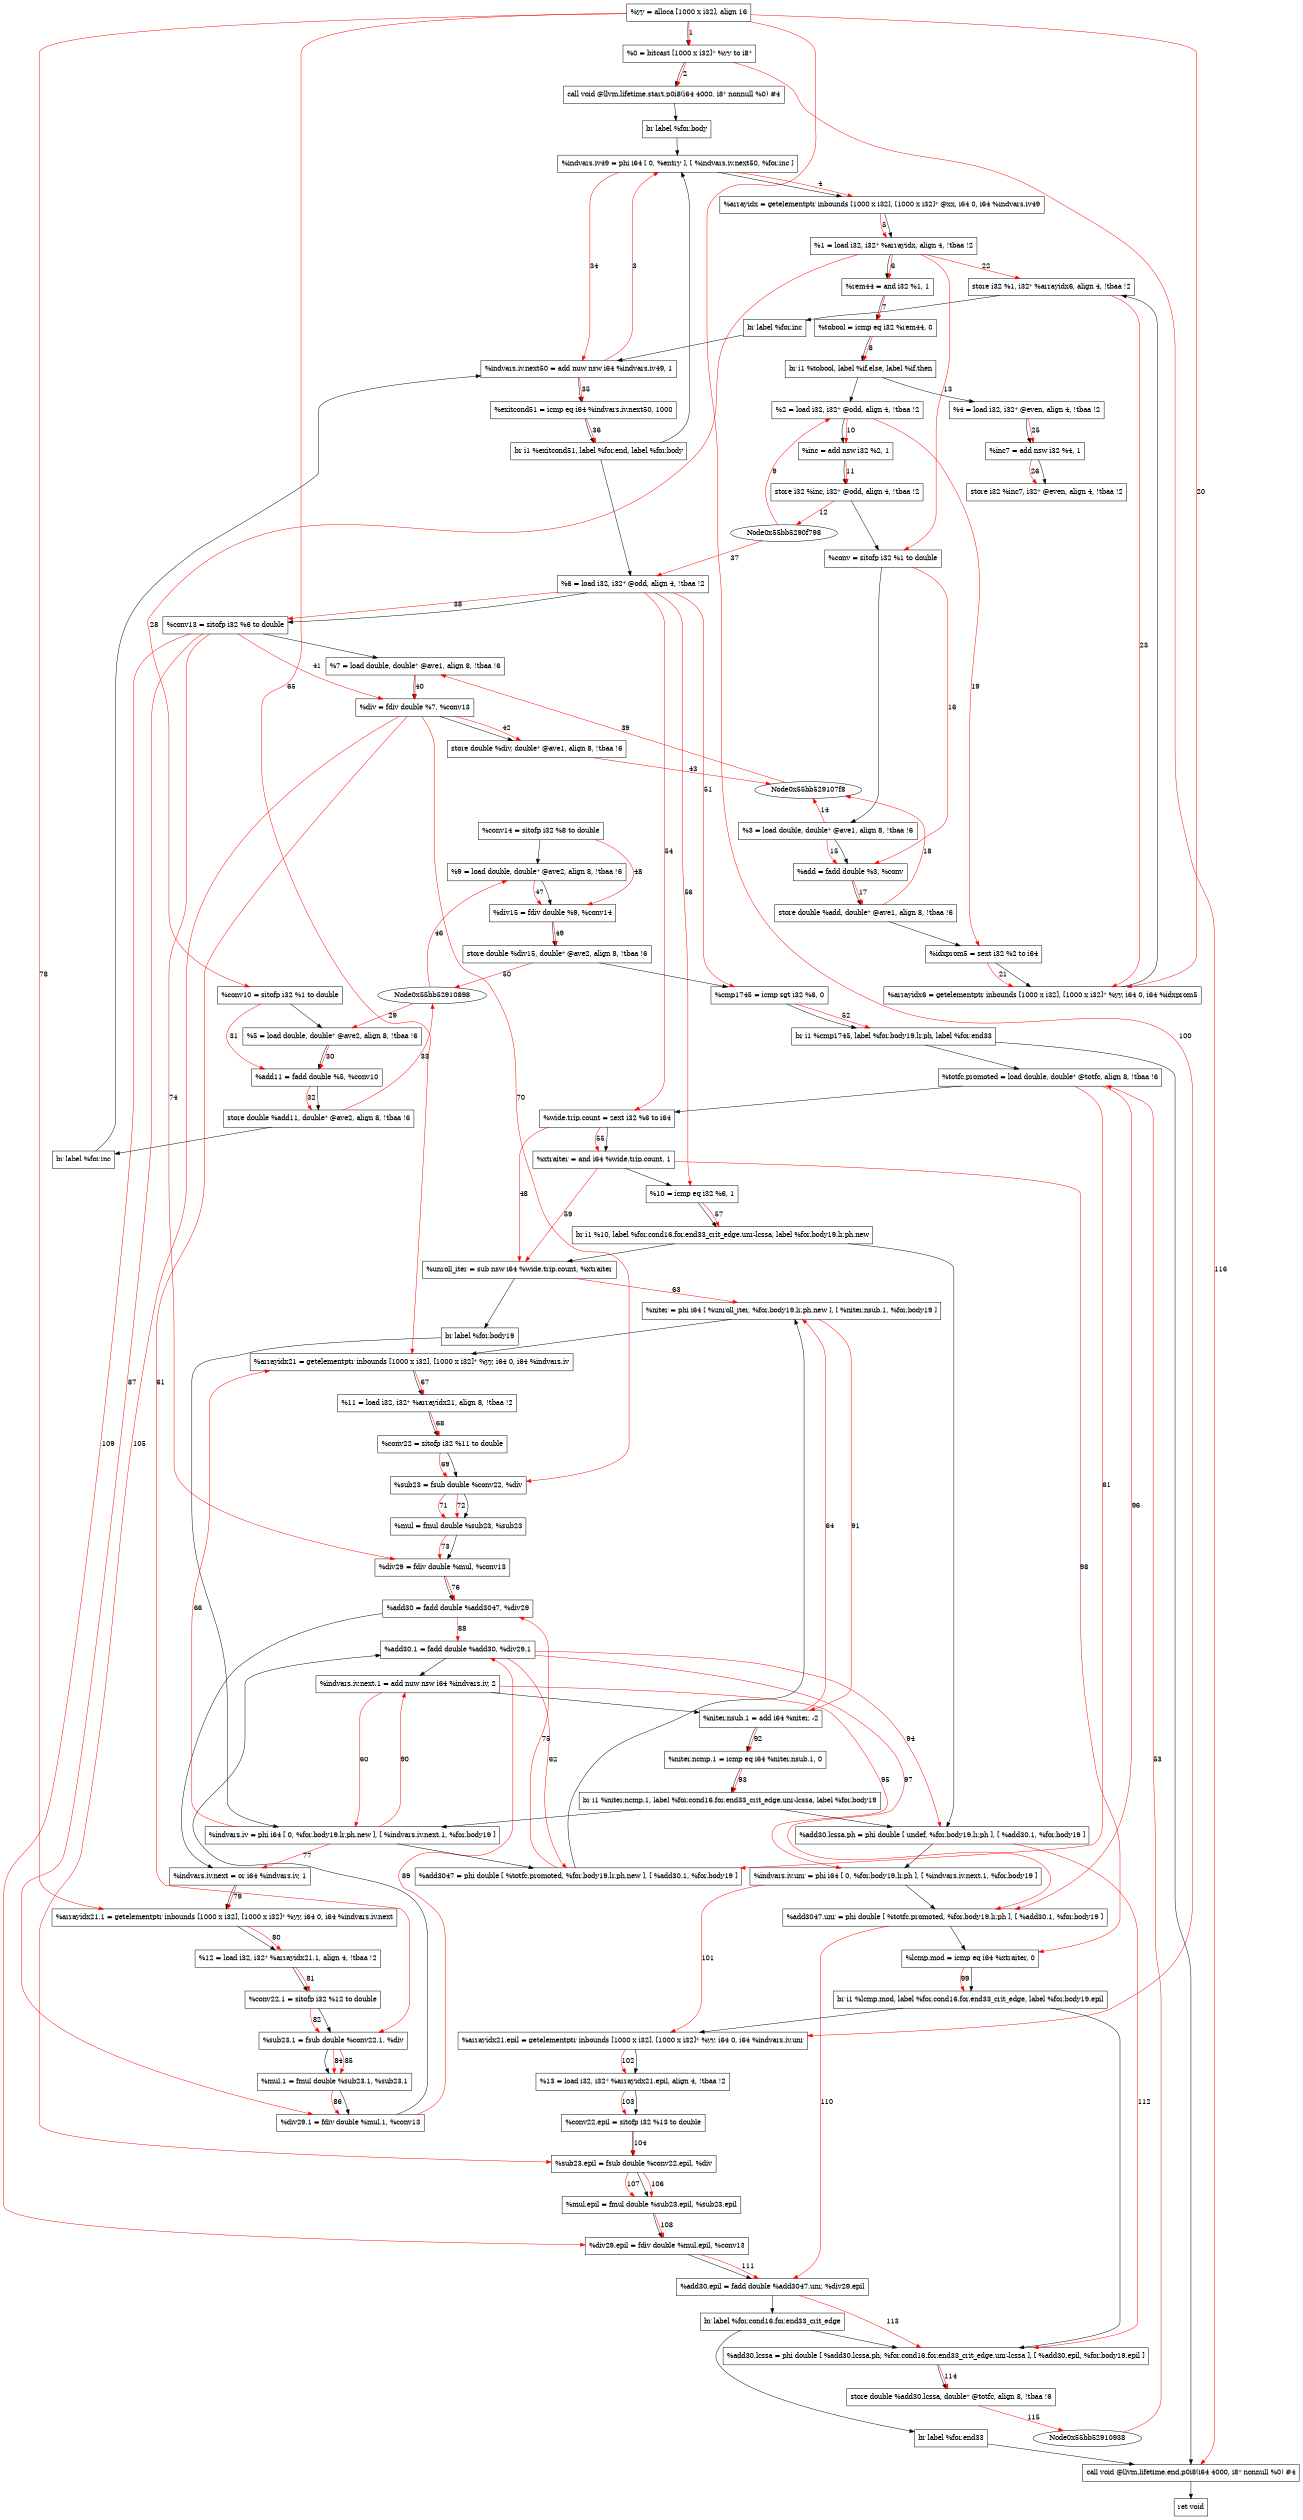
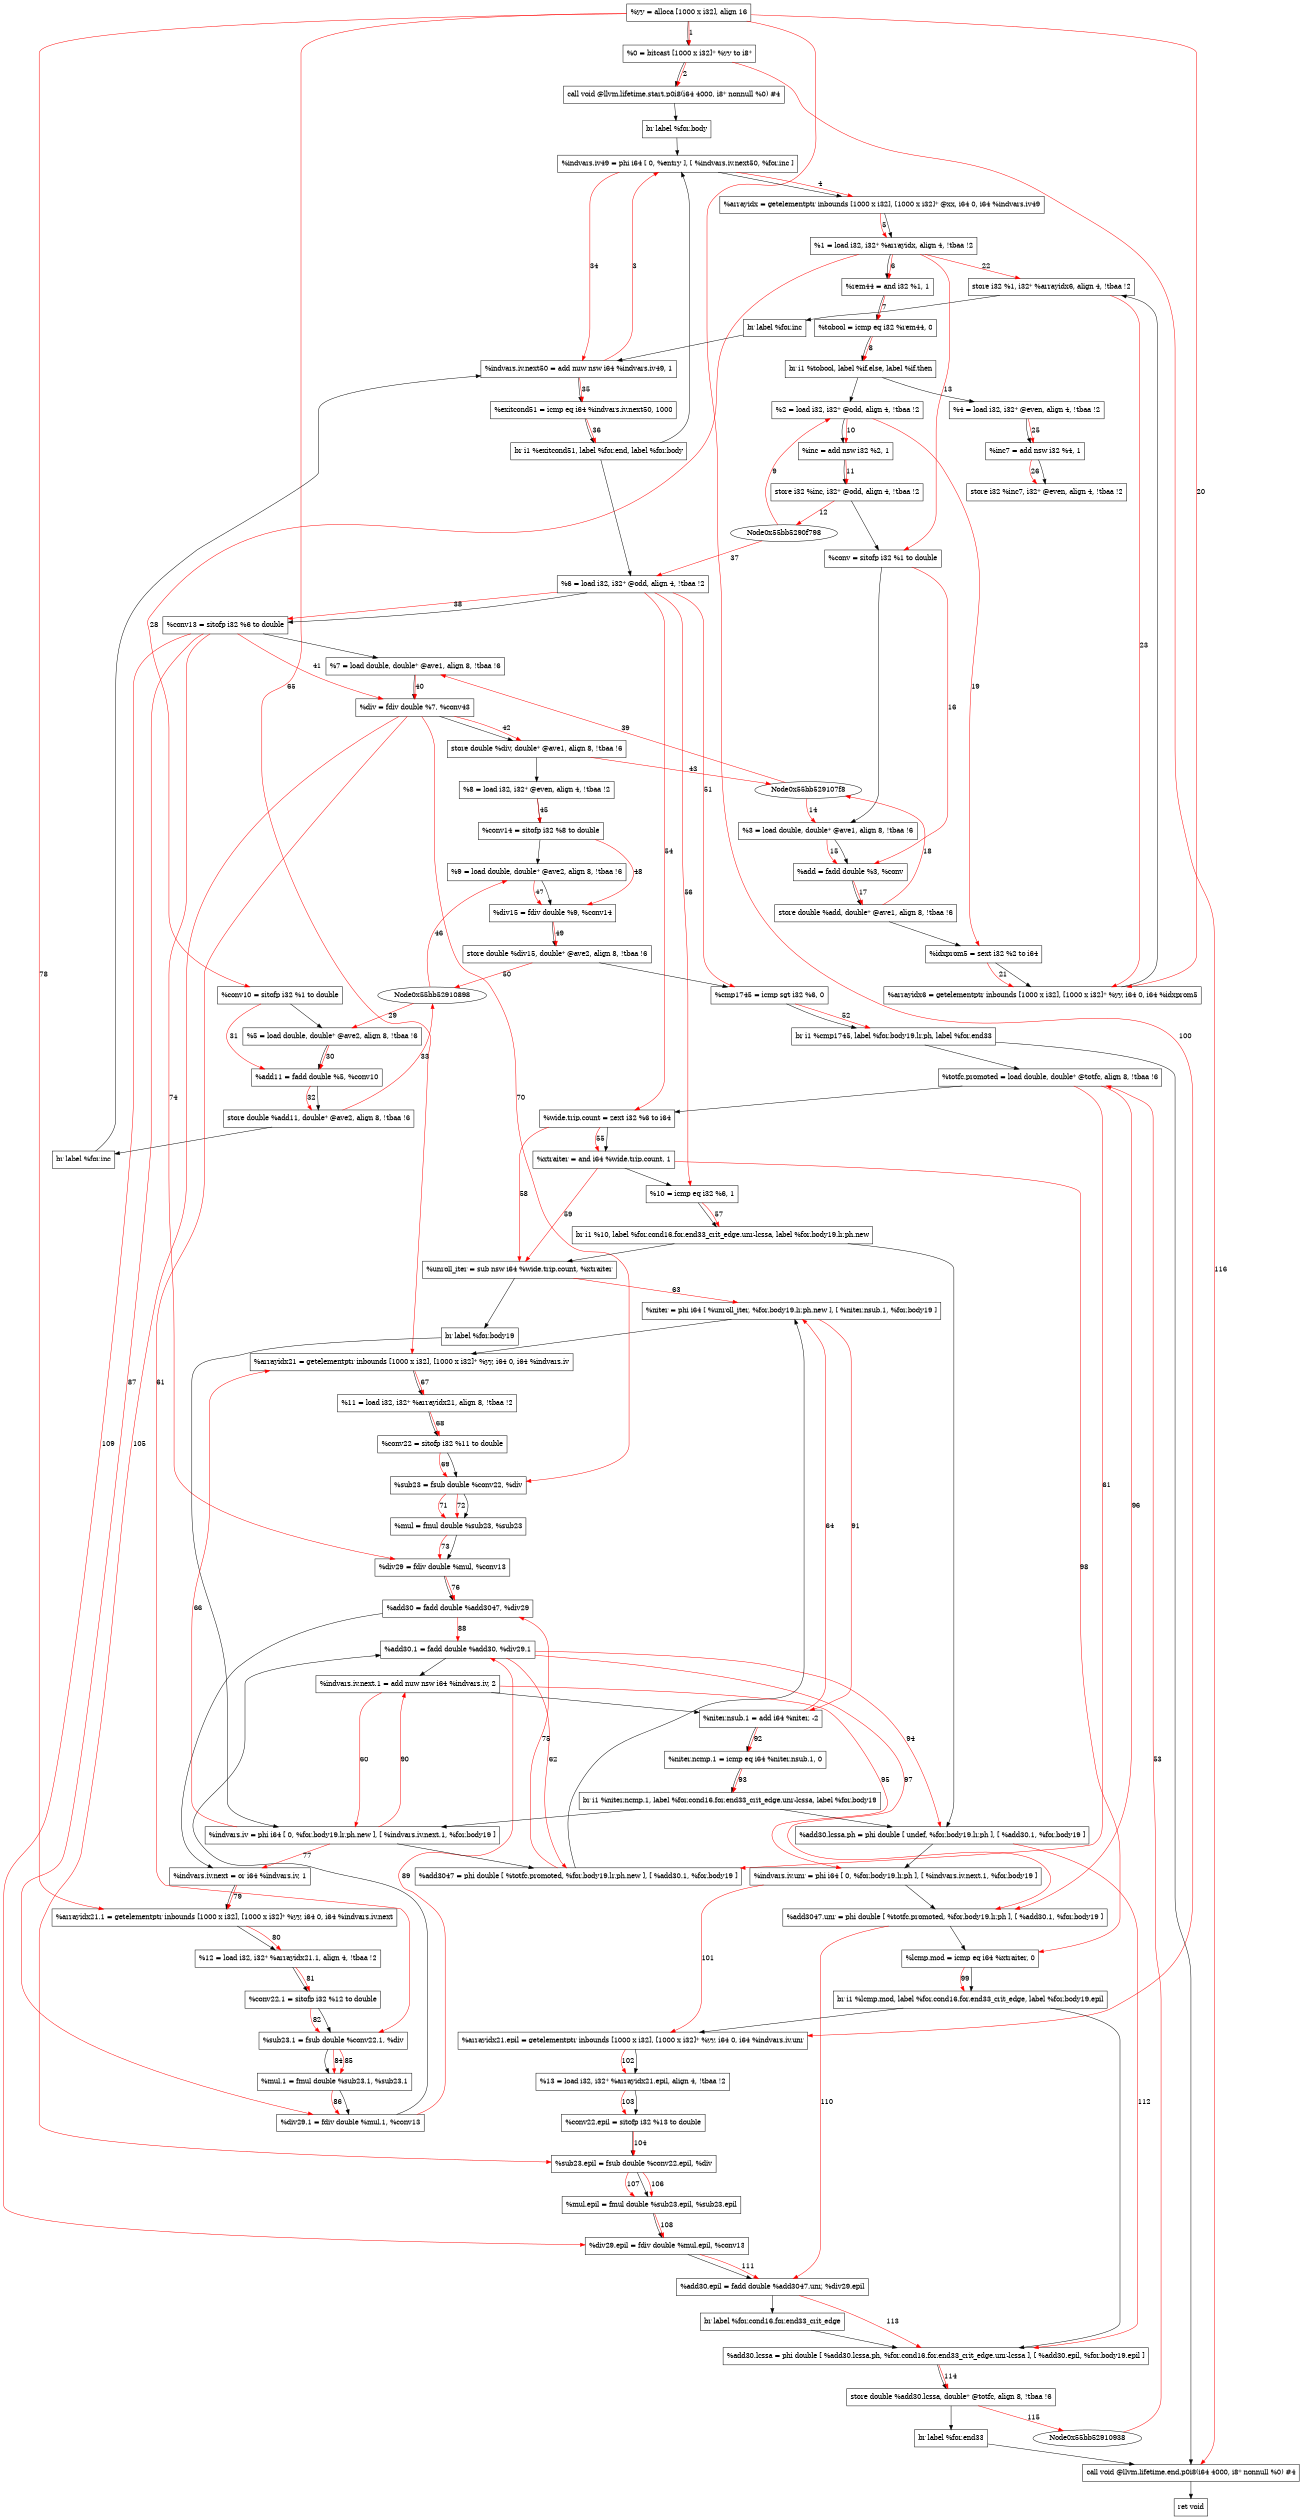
node "%div = fdiv double %7, %conv13": label "%div = fdiv double %7, %conv13" -> "%div = fdiv double %7, %conv43"
node "%8 = load i32, i32* @even, align 4, !tbaa !2": added
edge "%3 = load double, double* @ave1, align 8, !tbaa !6" -> "Node0x55bb529107f8": reversed
edge "%wide.trip.count = zext i32 %6 to i64" -> "%unroll_iter = sub nsw i64 %wide.trip.count, %xtraiter": label "48" -> "58"
edge "br label %for.cond16.for.end33_crit_edge" -> "br label %for.end33": now "store double %add30.lcssa, double* @totfc, align 8, !tbaa !6" -> "br label %for.end33"
